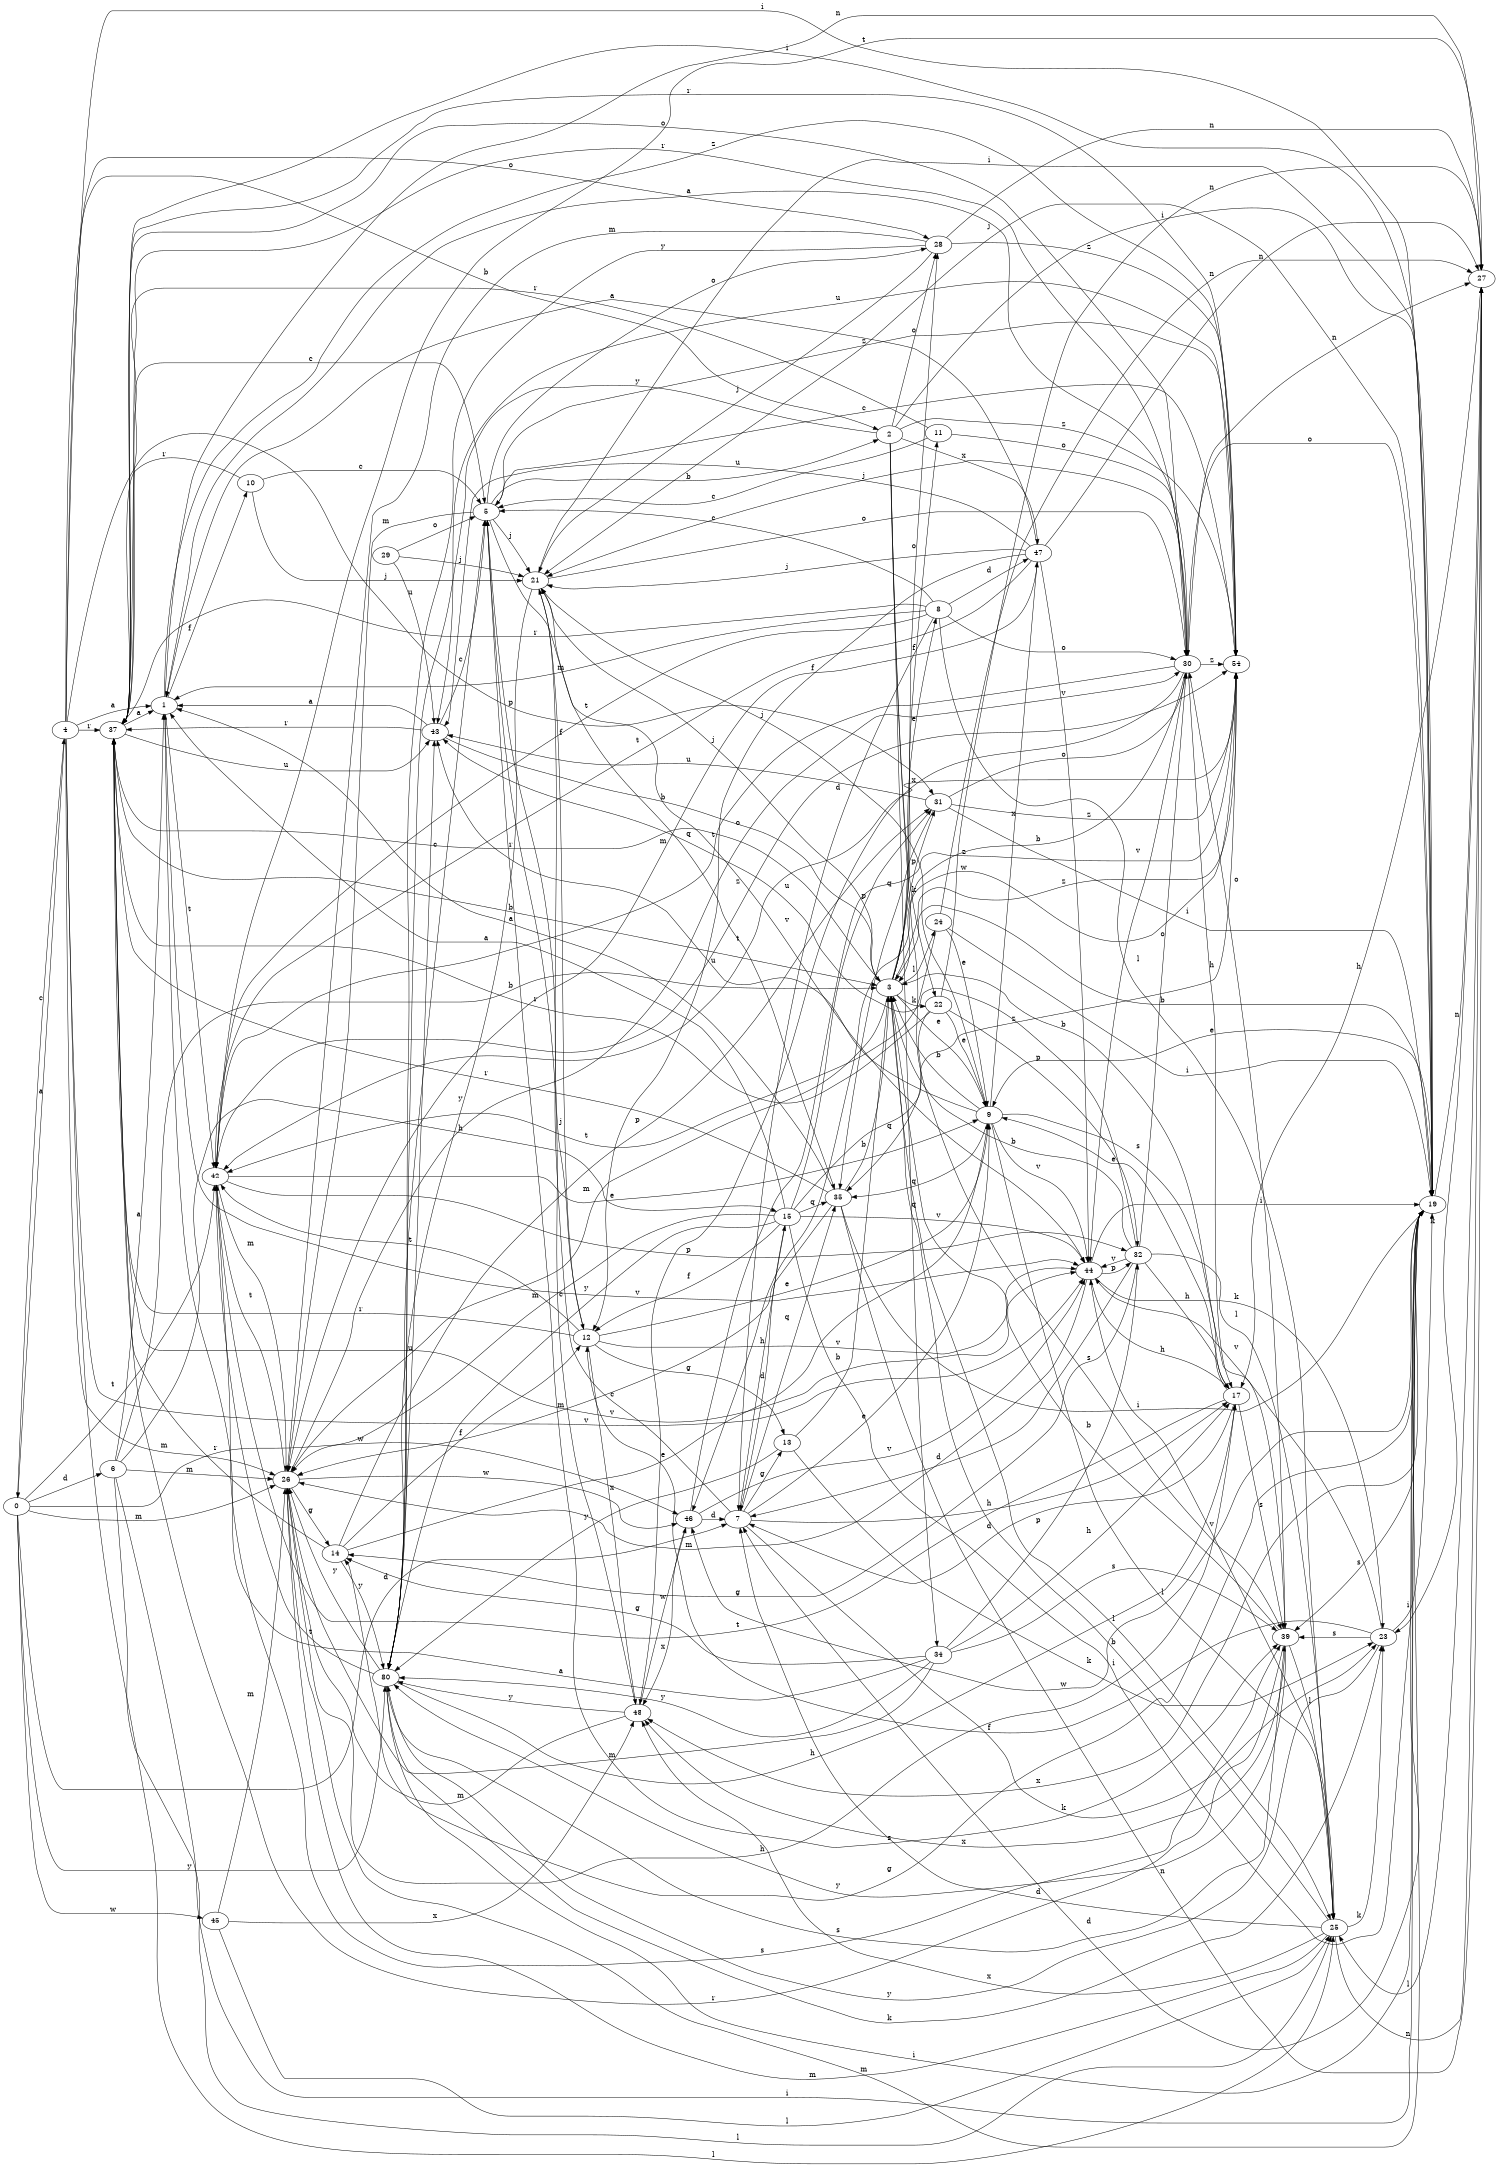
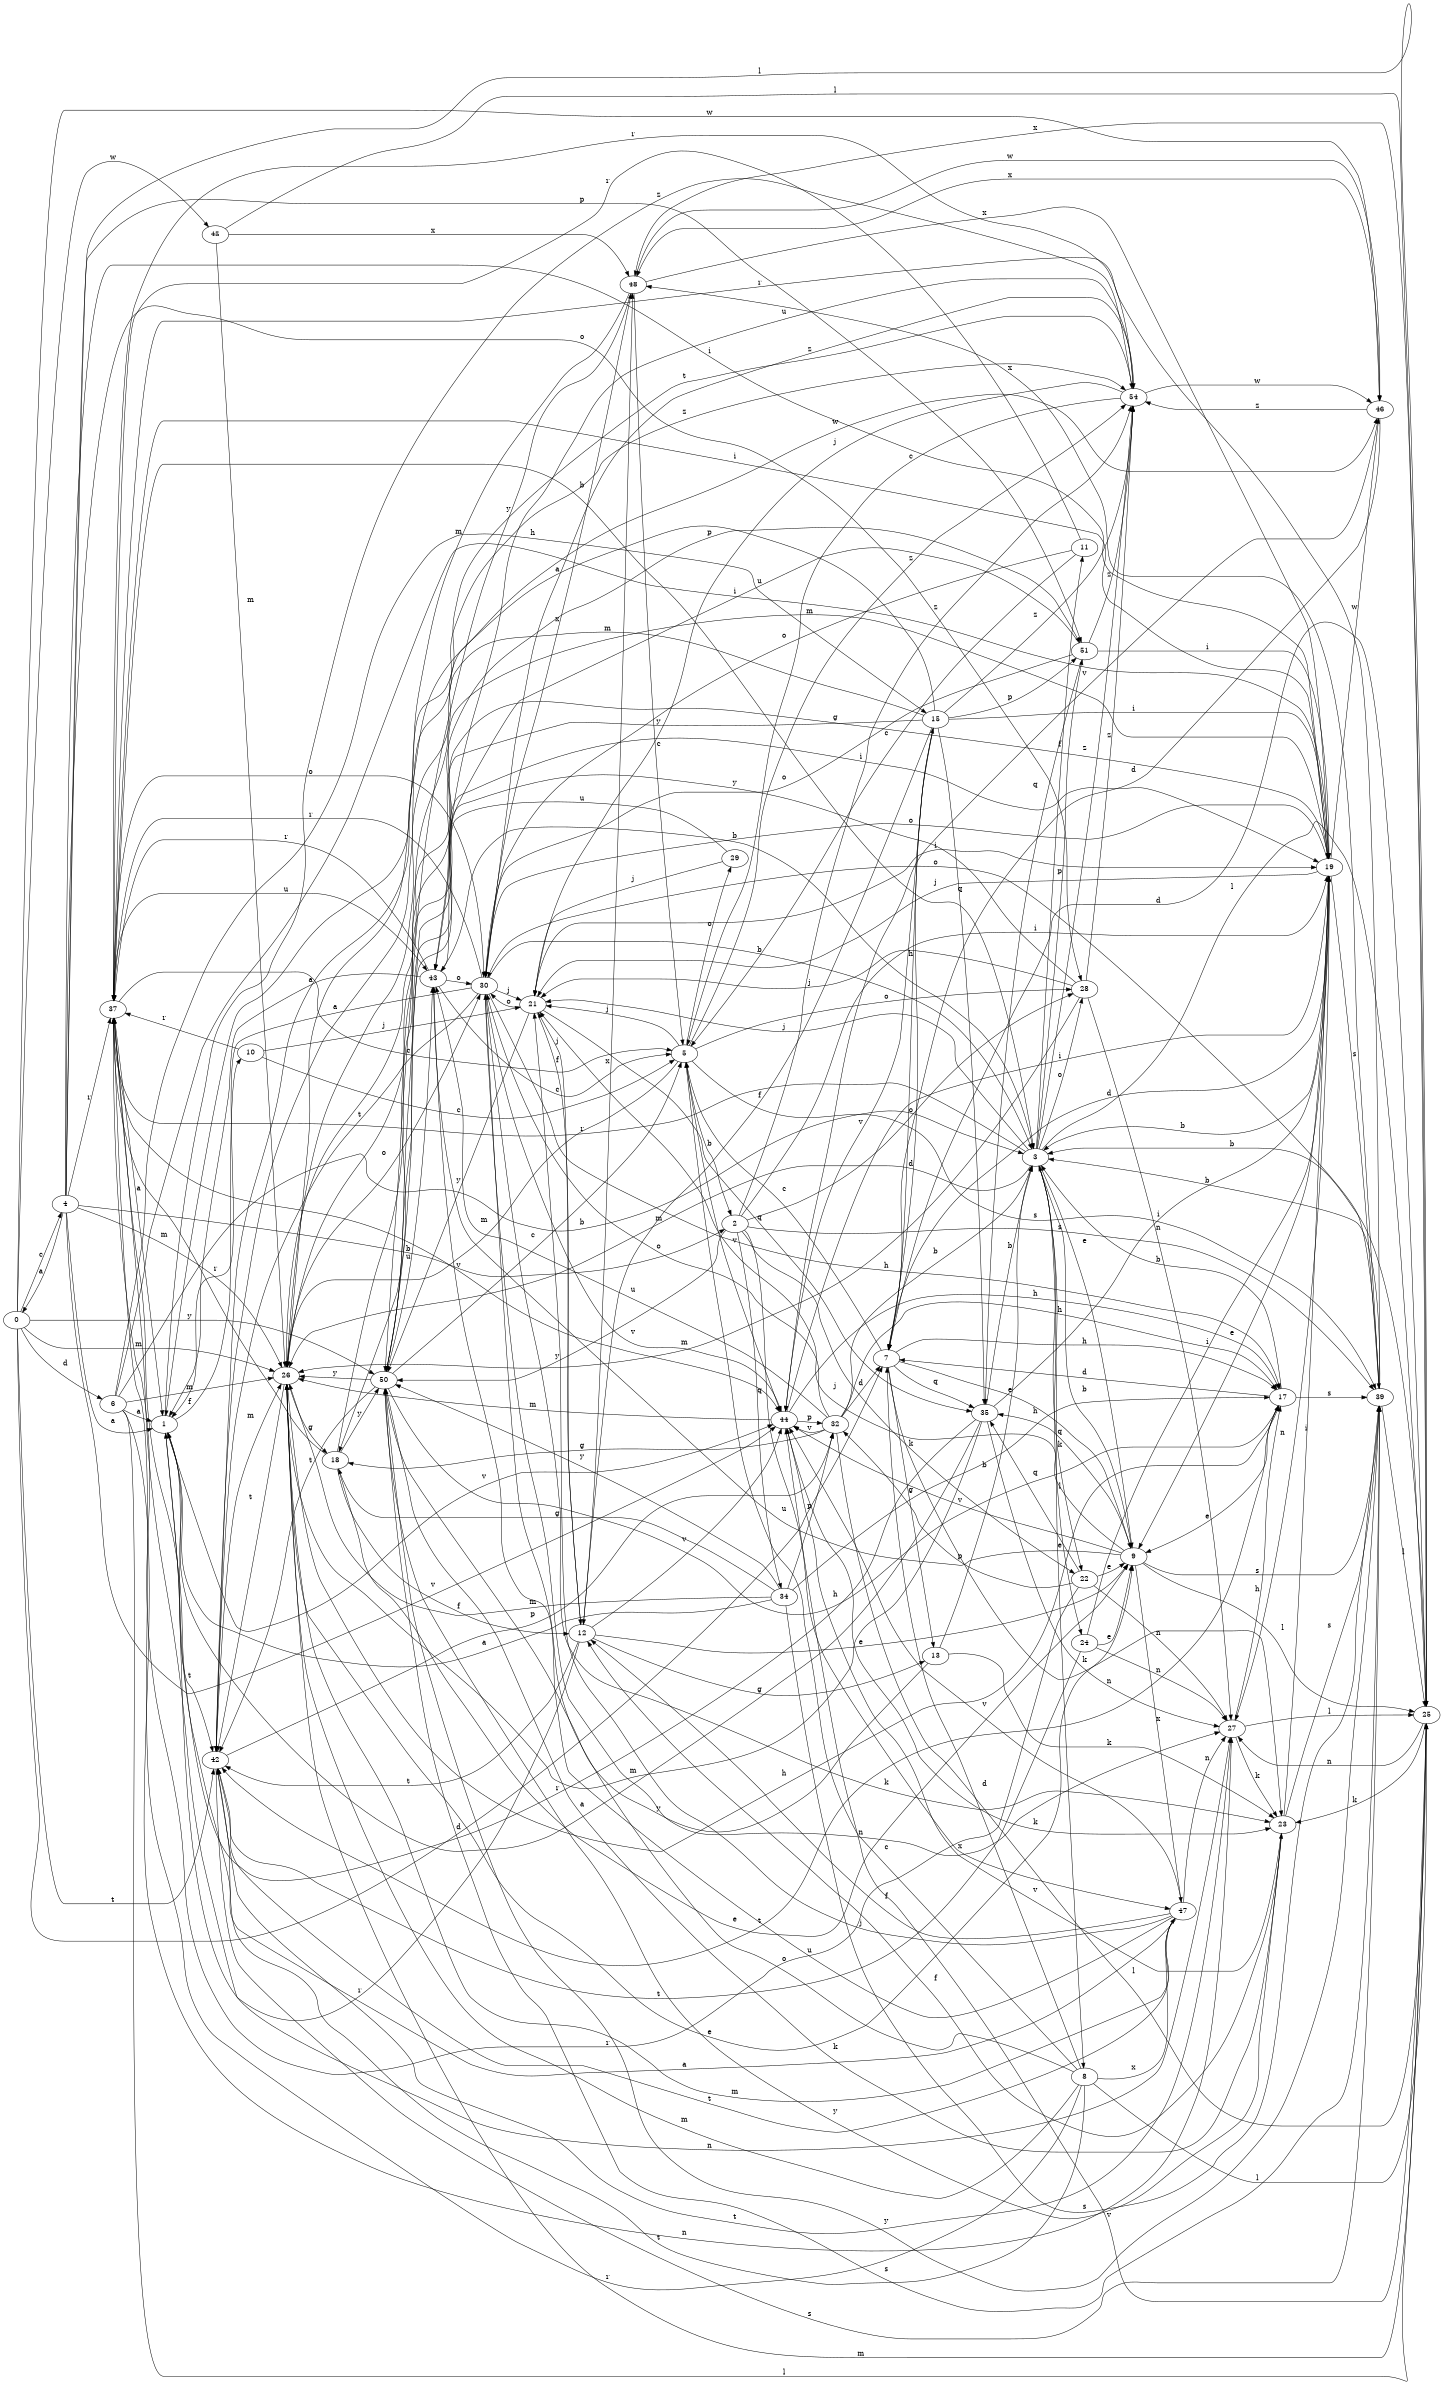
edge "29" -> "5": reversed
edge "54" -> "21": added, label "j"
edge "8" -> "47": label "d" -> "x"
edge "8" -> "1": now "8" -> "26"
node "31": label "31" -> "51"
edge "43" -> "30": added, label "o"
edge "42" -> "9": now "26" -> "9"
node "14": label "14" -> "18"
node "80": label "80" -> "50"
edge "30" -> "23": added, label "k"
edge "19" -> "48": reversed
edge "6" -> "27": added, label "n"
